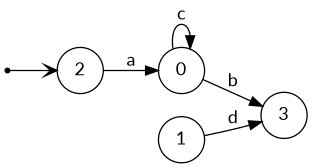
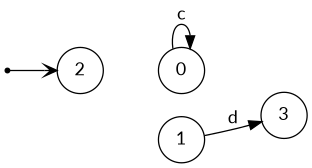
edge "2" -> "0": removed, label "a"
edge "0" -> "3": removed, label "b"
